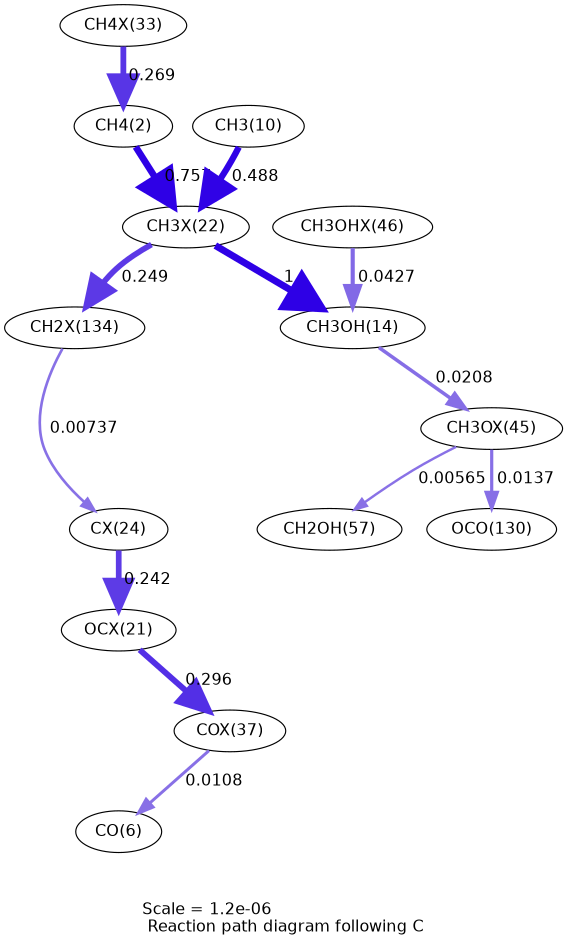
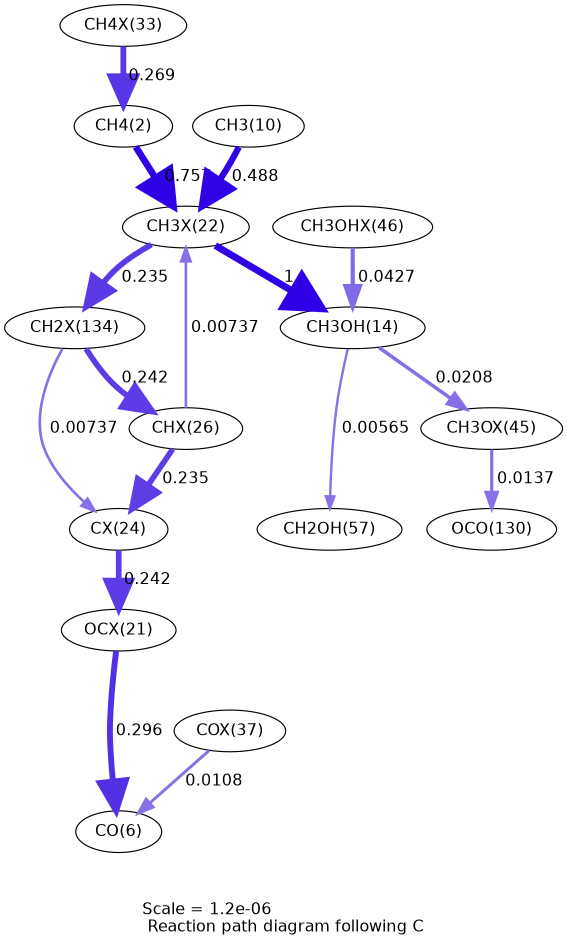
edge "CH3X(22)" -> "CH2X(134)": label " 0.249" -> " 0.235"
node "CHX(26)": added
edge "CH3OX(45)" -> "CH2OH(57)": now "CH3OH(14)" -> "CH2OH(57)"
edge "OCX(21)" -> "COX(37)": now "OCX(21)" -> "CO(6)"
